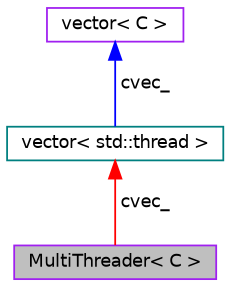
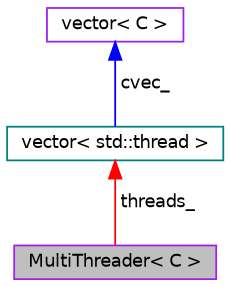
edge "MultiThreader< C >" -> "vector< std::thread >": label " cvec_" -> " threads_"
